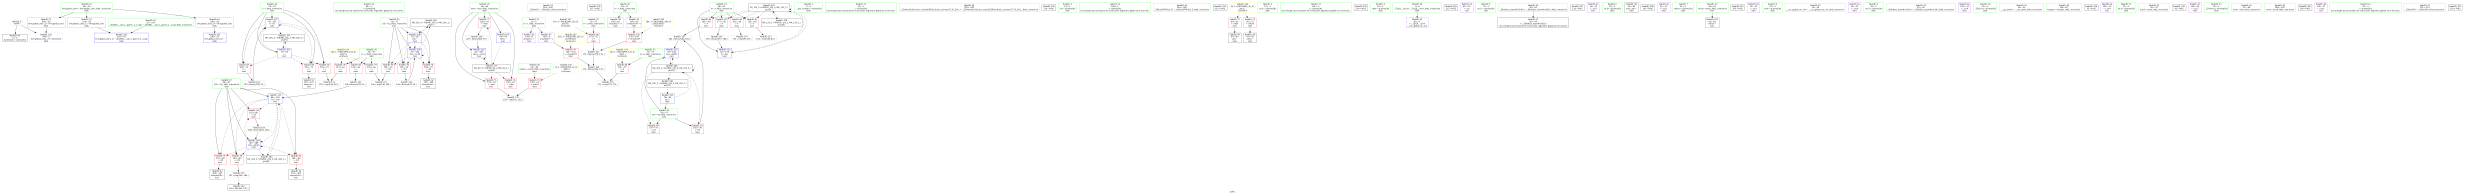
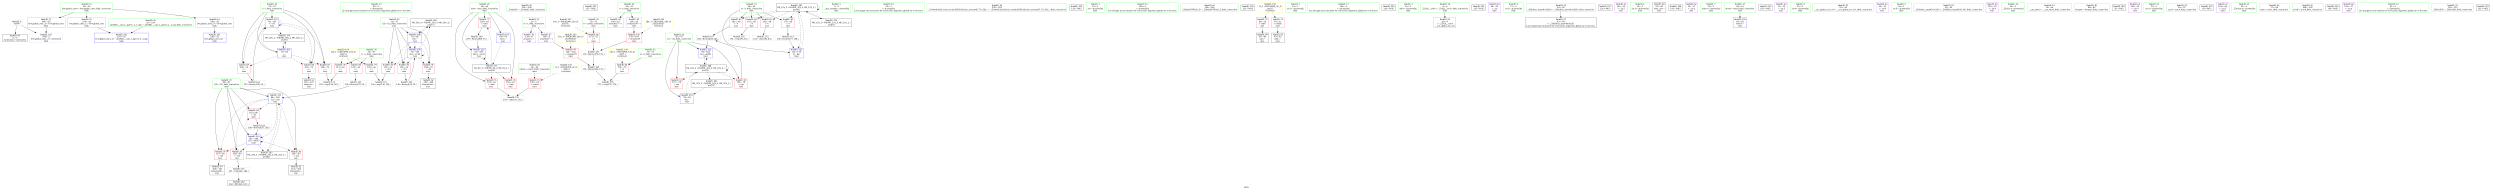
edge "NodeID: 110" -> "NodeID: 36": reversed
